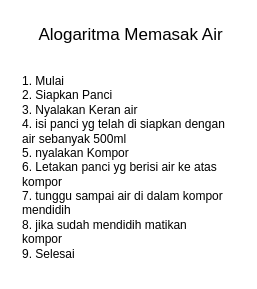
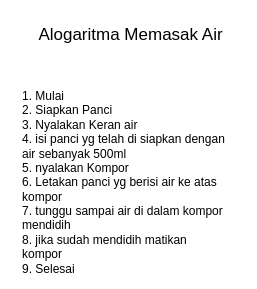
node "1. Mulai 2. Siapkan Panci 3. Nyalakan Keran air 4. isi panci yg telah di siapkan dengan air sebanyak 500ml 5. nyalakan Kompor 6. Letakan panci yg berisi air ke atas kompor 7. tunggu sampai air di dalam kompor mendidih 8. jika sudah mendidih matikan kompor 9. Selesai": moved (126, 168) -> (126, 183)
